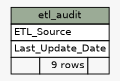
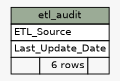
node "etl_audit": text "9 rows" -> "6 rows"
